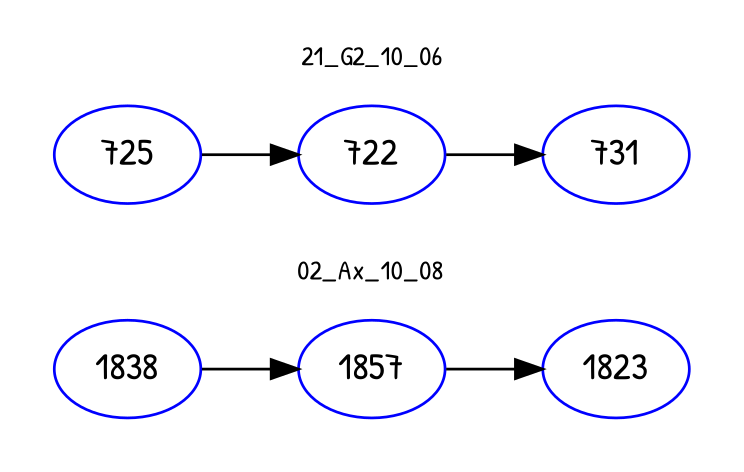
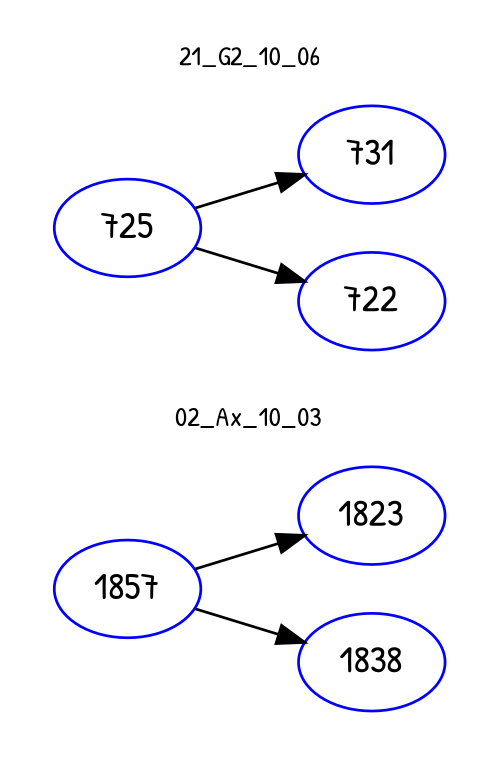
edge "722" -> "731": now "725" -> "731"
cluster "02_Ax_10_08": label "02_Ax_10_08" -> "02_Ax_10_03"
edge "1838" -> "1857": reversed
